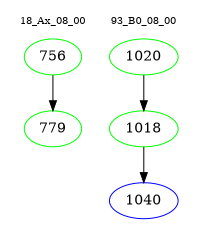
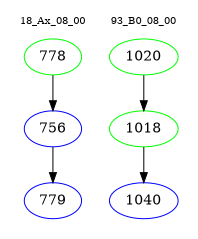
node "778": added
node "756": color green -> blue
node "779": color green -> blue
